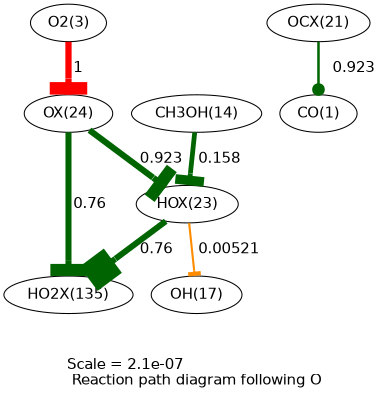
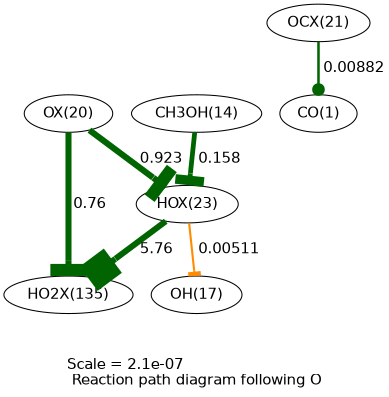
node "O2(3)": removed
edge "OCX(21)" -> "CO(1)": label " 0.923" -> " 0.00882"
node "OX(24)": label "OX(24)" -> "OX(20)"
edge "HOX(23)" -> "HO2X(135)": label " 0.76" -> " 5.76"
edge "HOX(23)" -> "OH(17)": label " 0.00521" -> " 0.00511"
